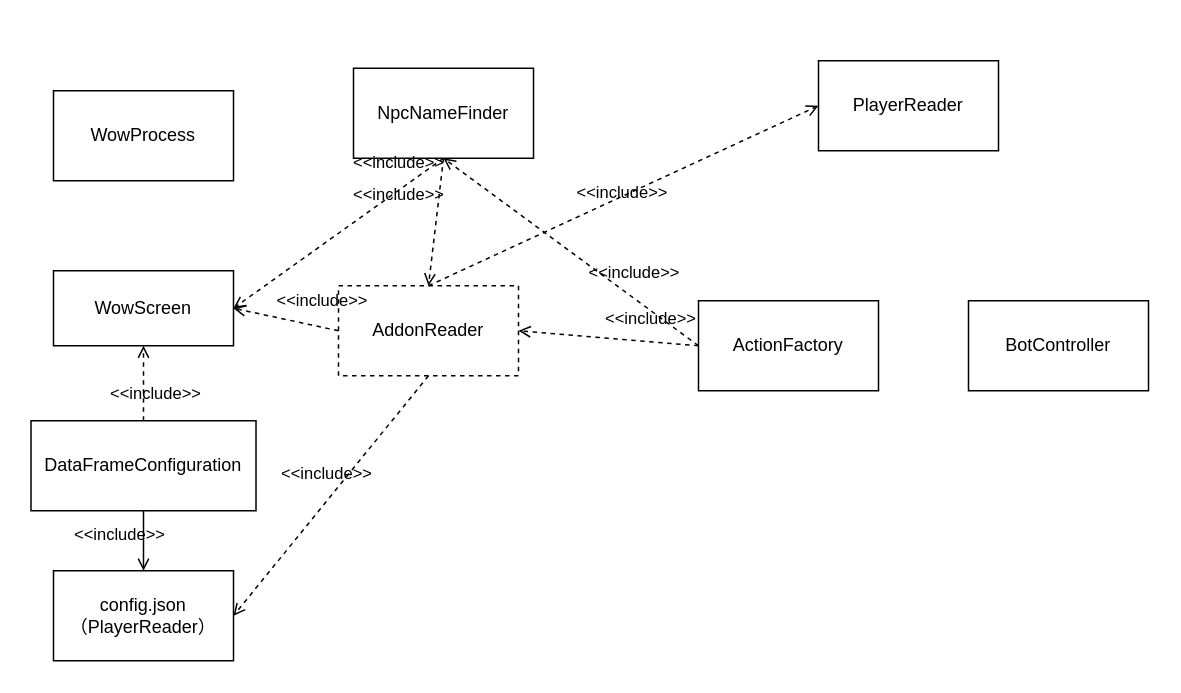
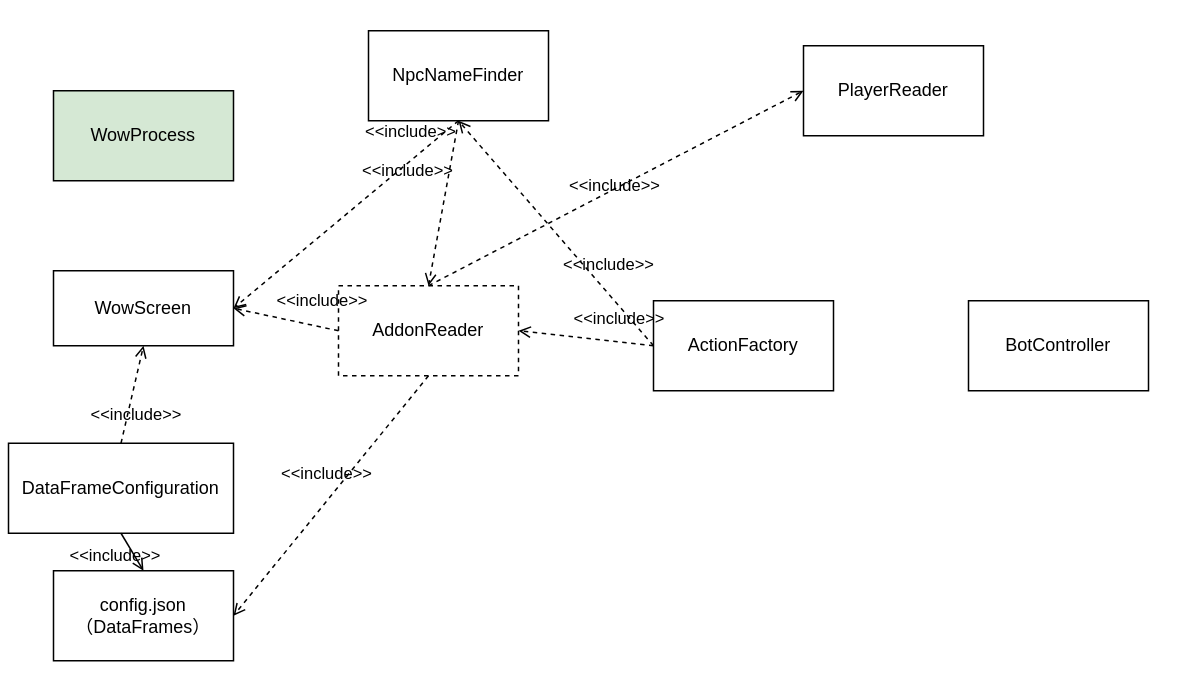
node "PlayerReader": moved (908, 106) -> (893, 91)
node "NpcNameFinder": moved (443, 113) -> (458, 76)
node "WowProcess": fillcolor #ffffff -> #d5e8d4
node "ActionFactory": moved (788, 346) -> (743, 346)
node "DataFrameConfiguration": moved (143, 466) -> (121, 488)
node "config.json （PlayerReader）": label "config.json （PlayerReader）" -> "config.json （DataFrames）"
